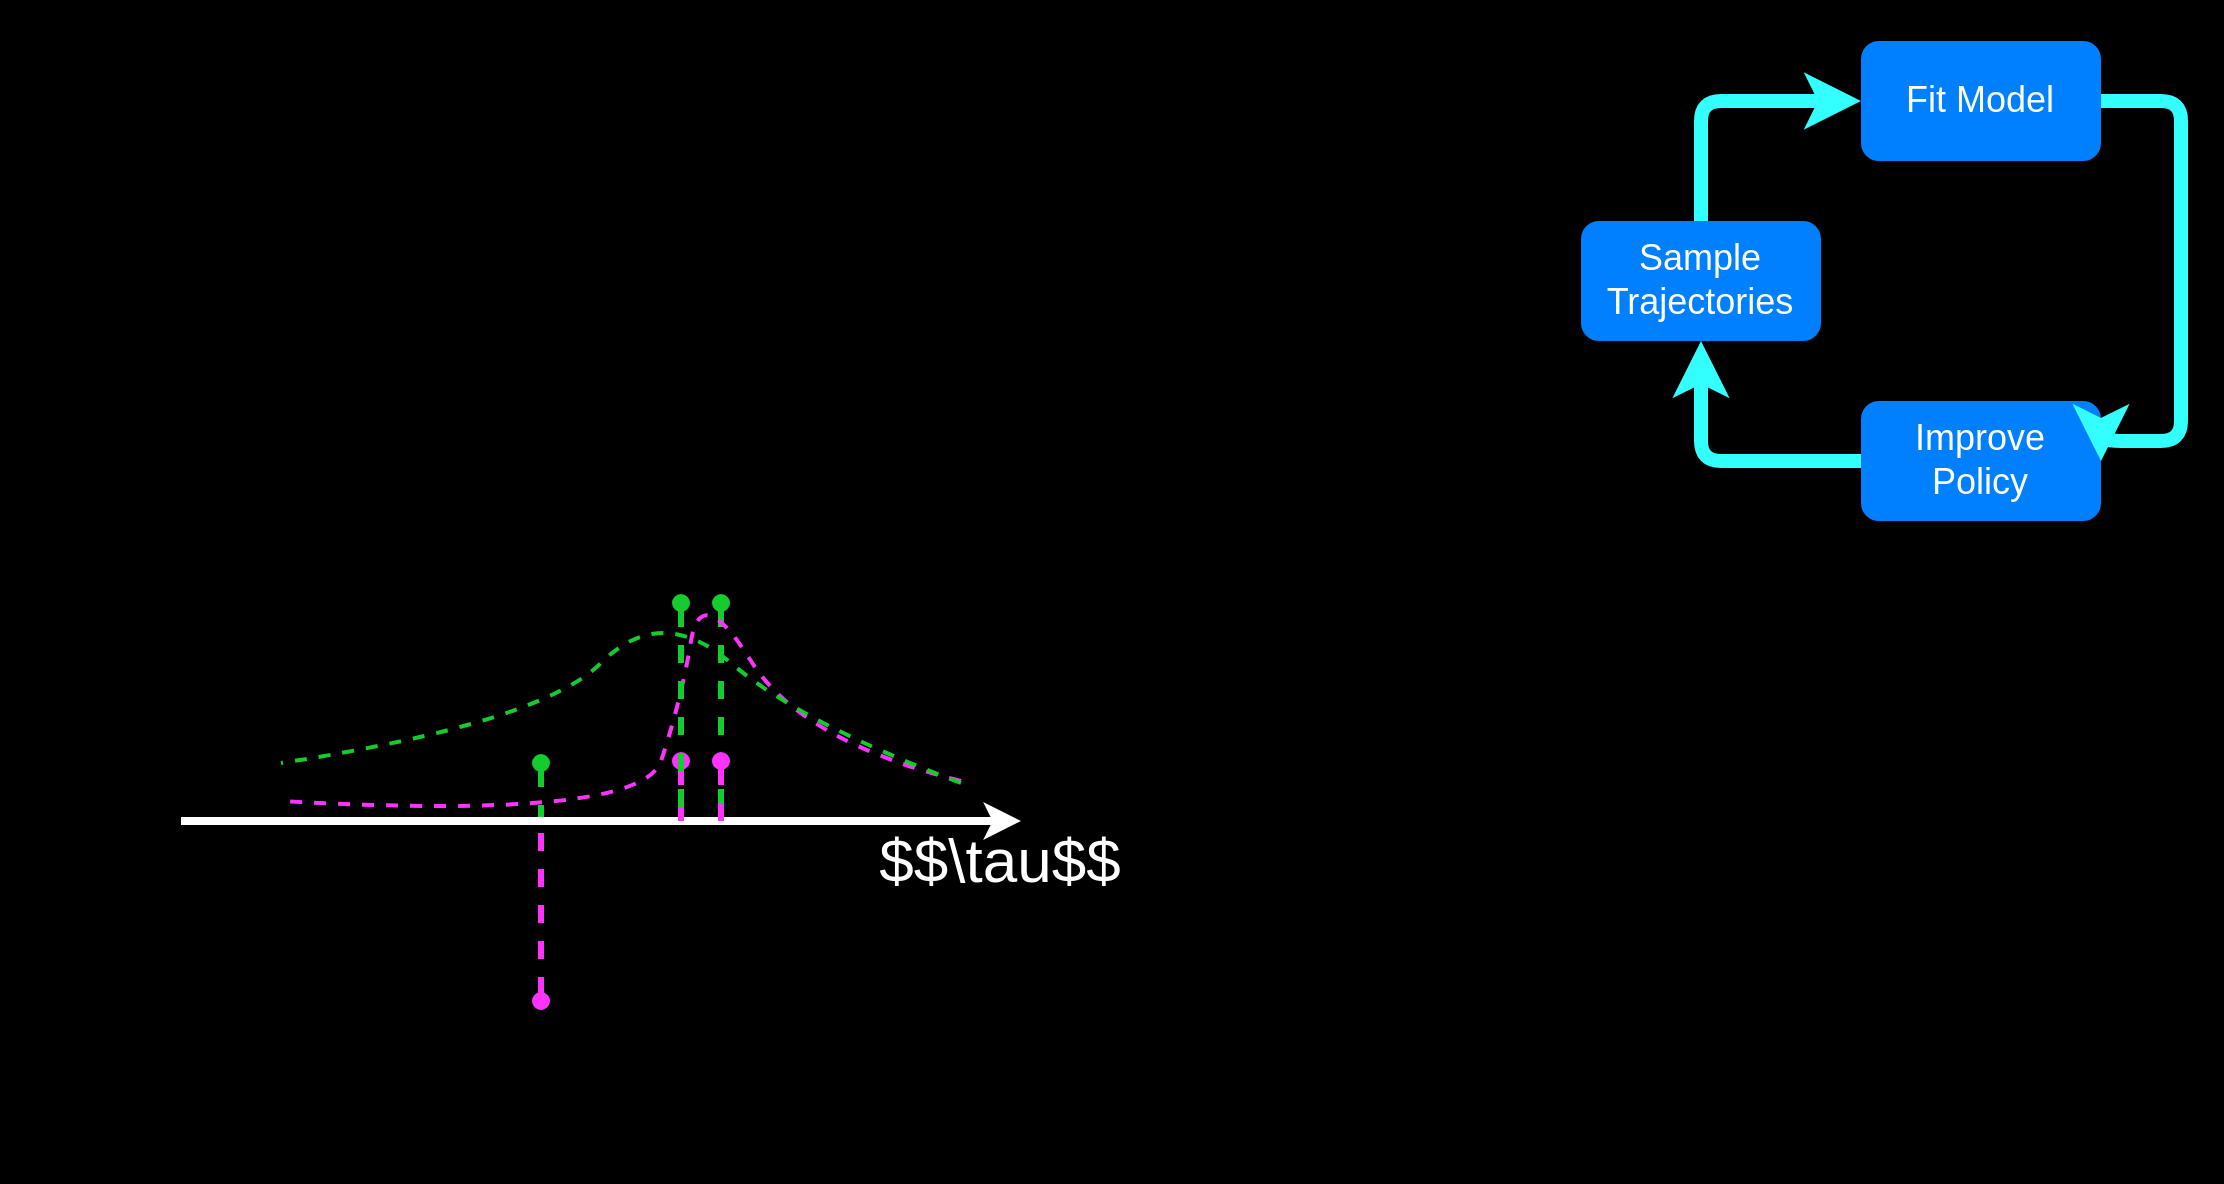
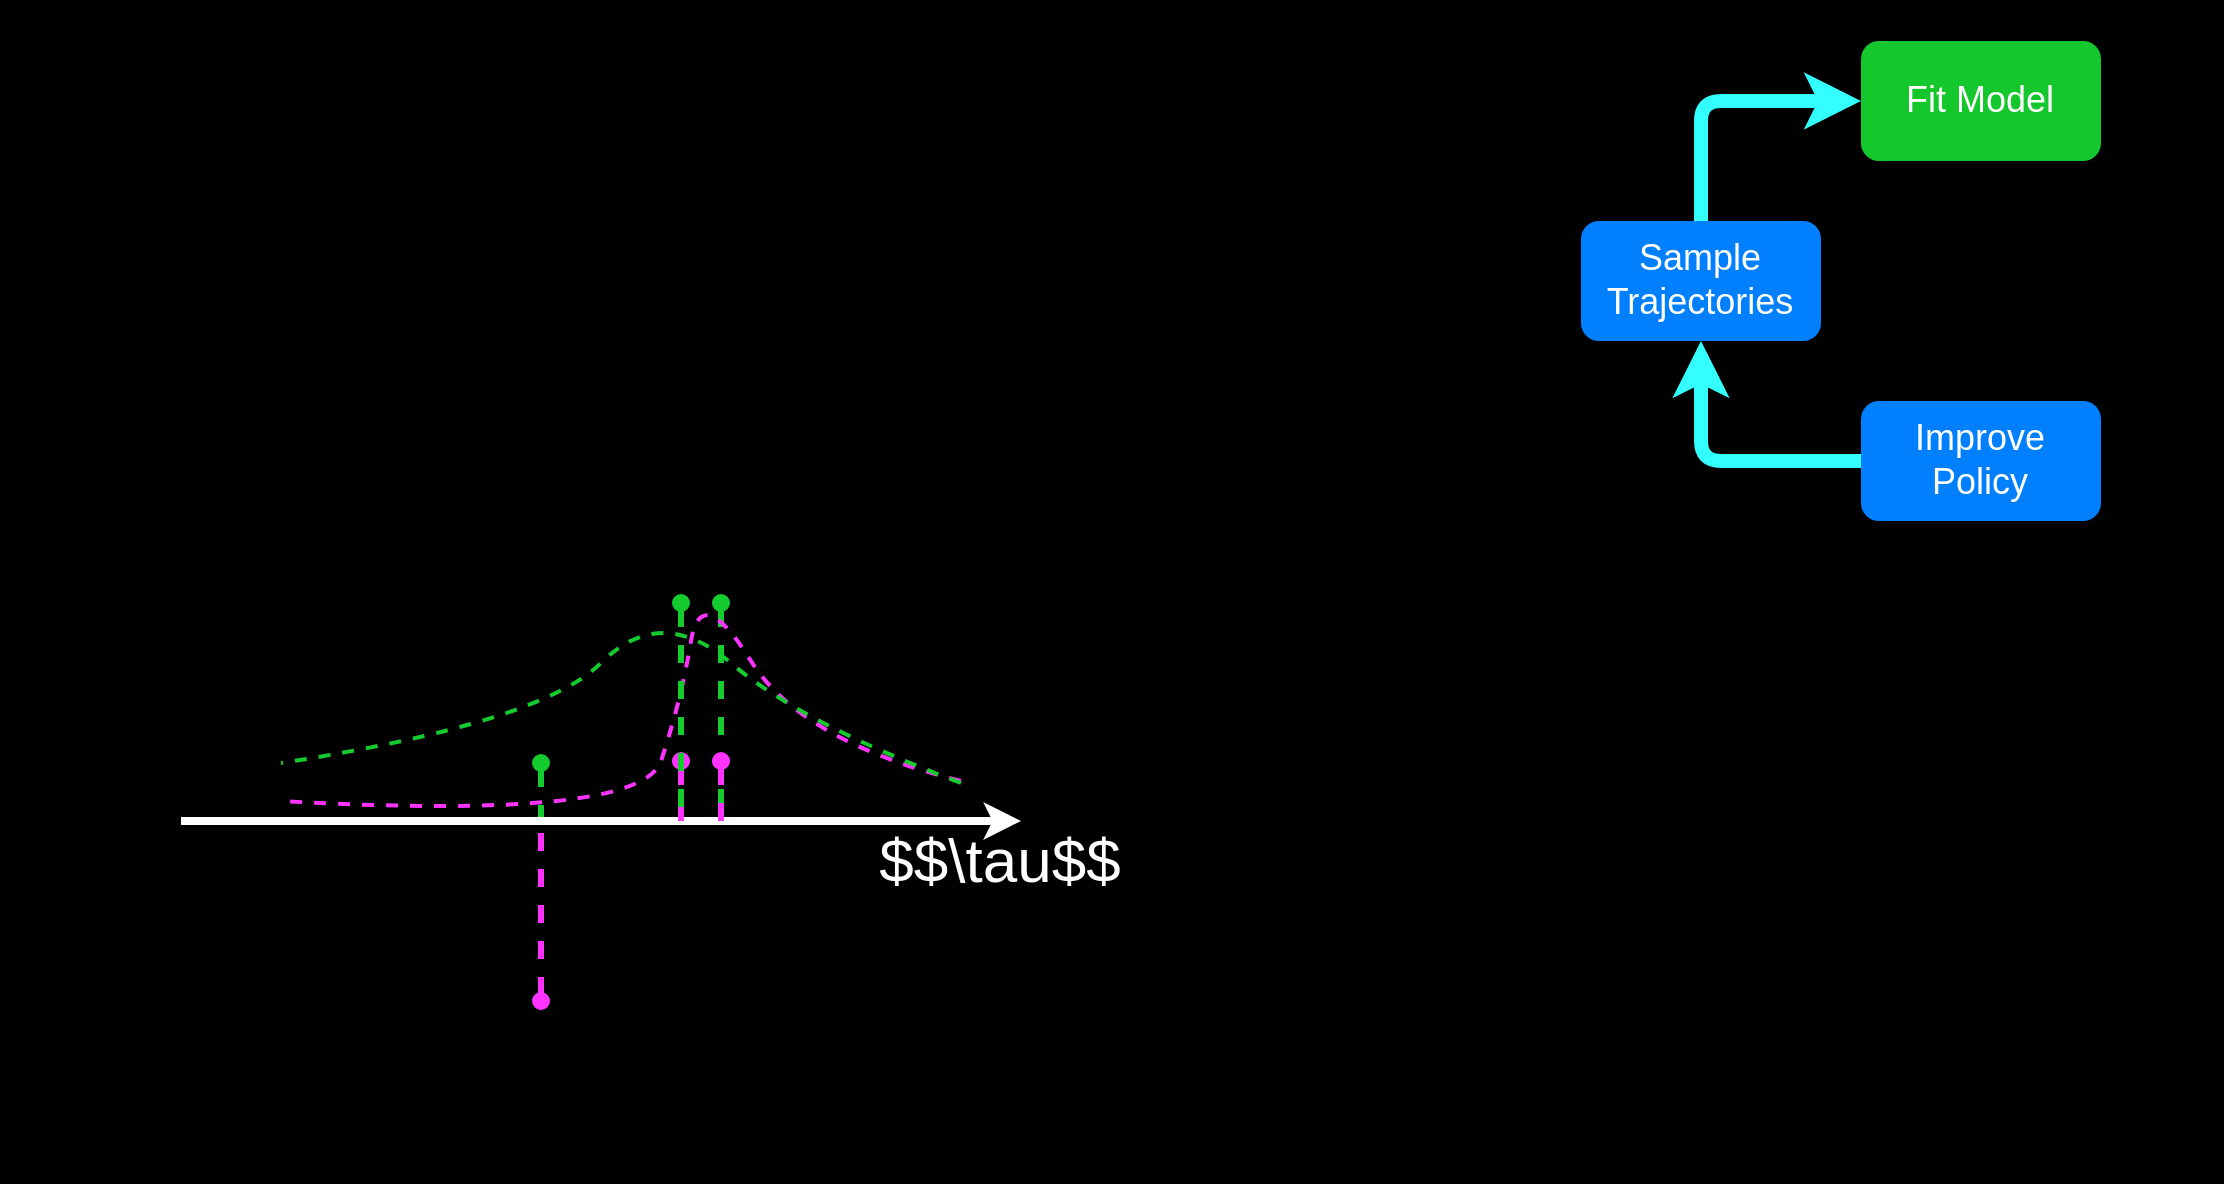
node "Fit Model": fillcolor #007fff -> #13c72c
edge "Fit Model" -> "Improve Policy": removed
